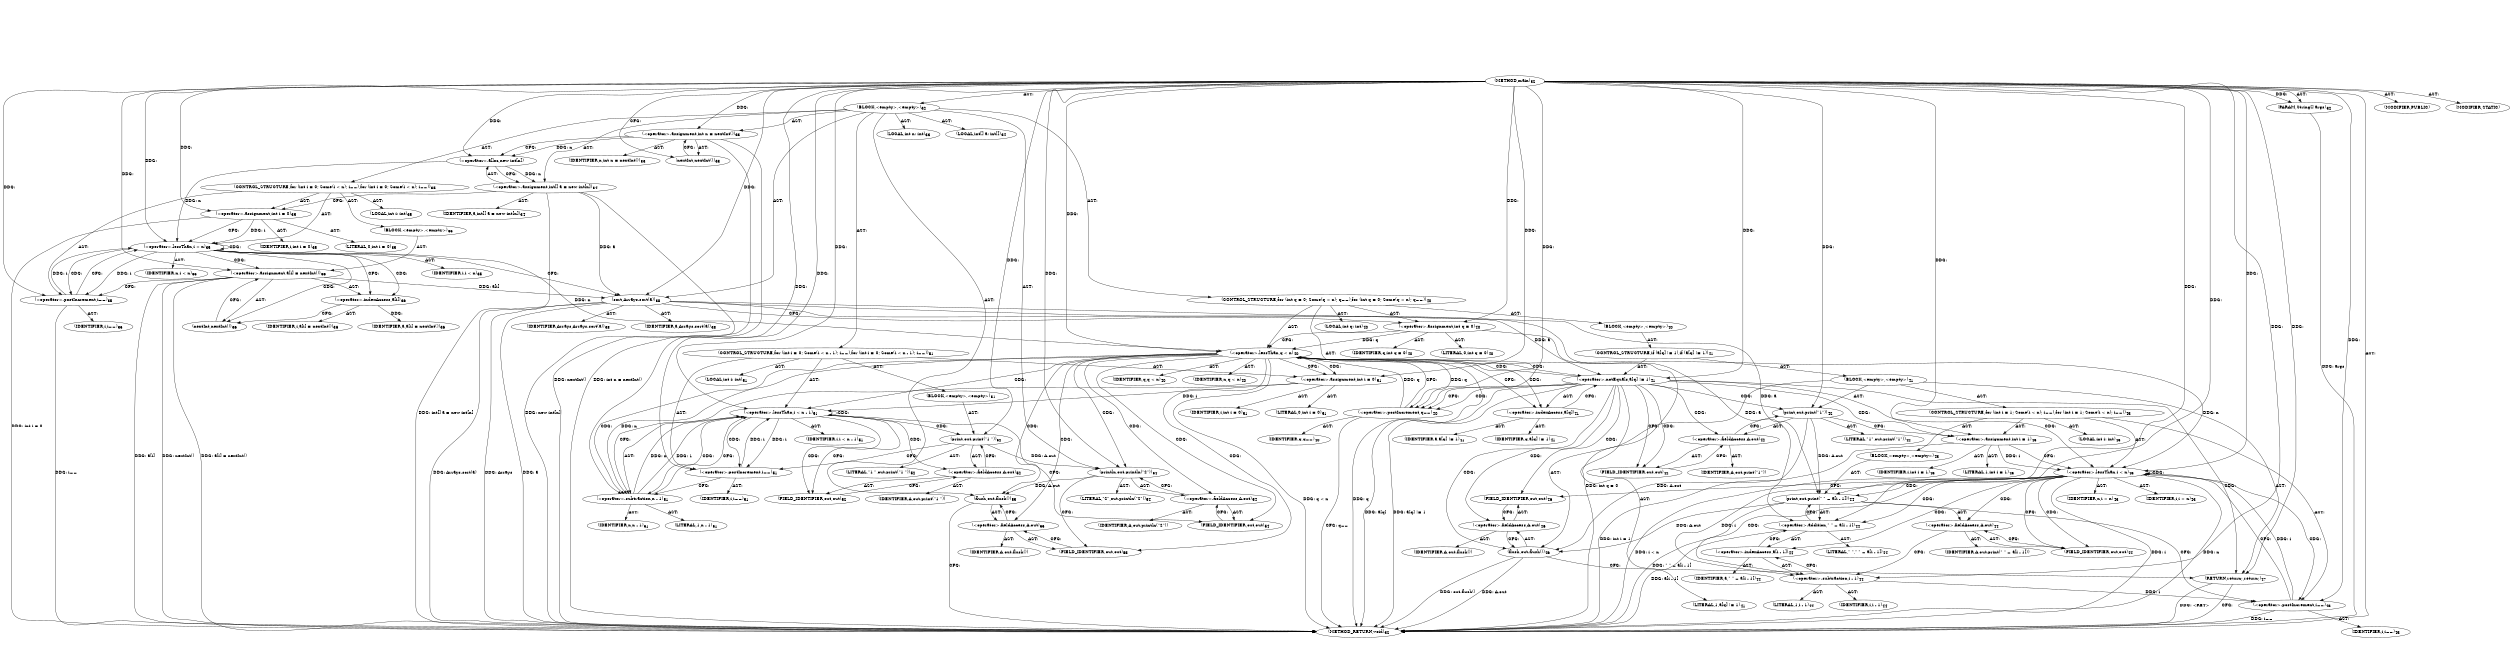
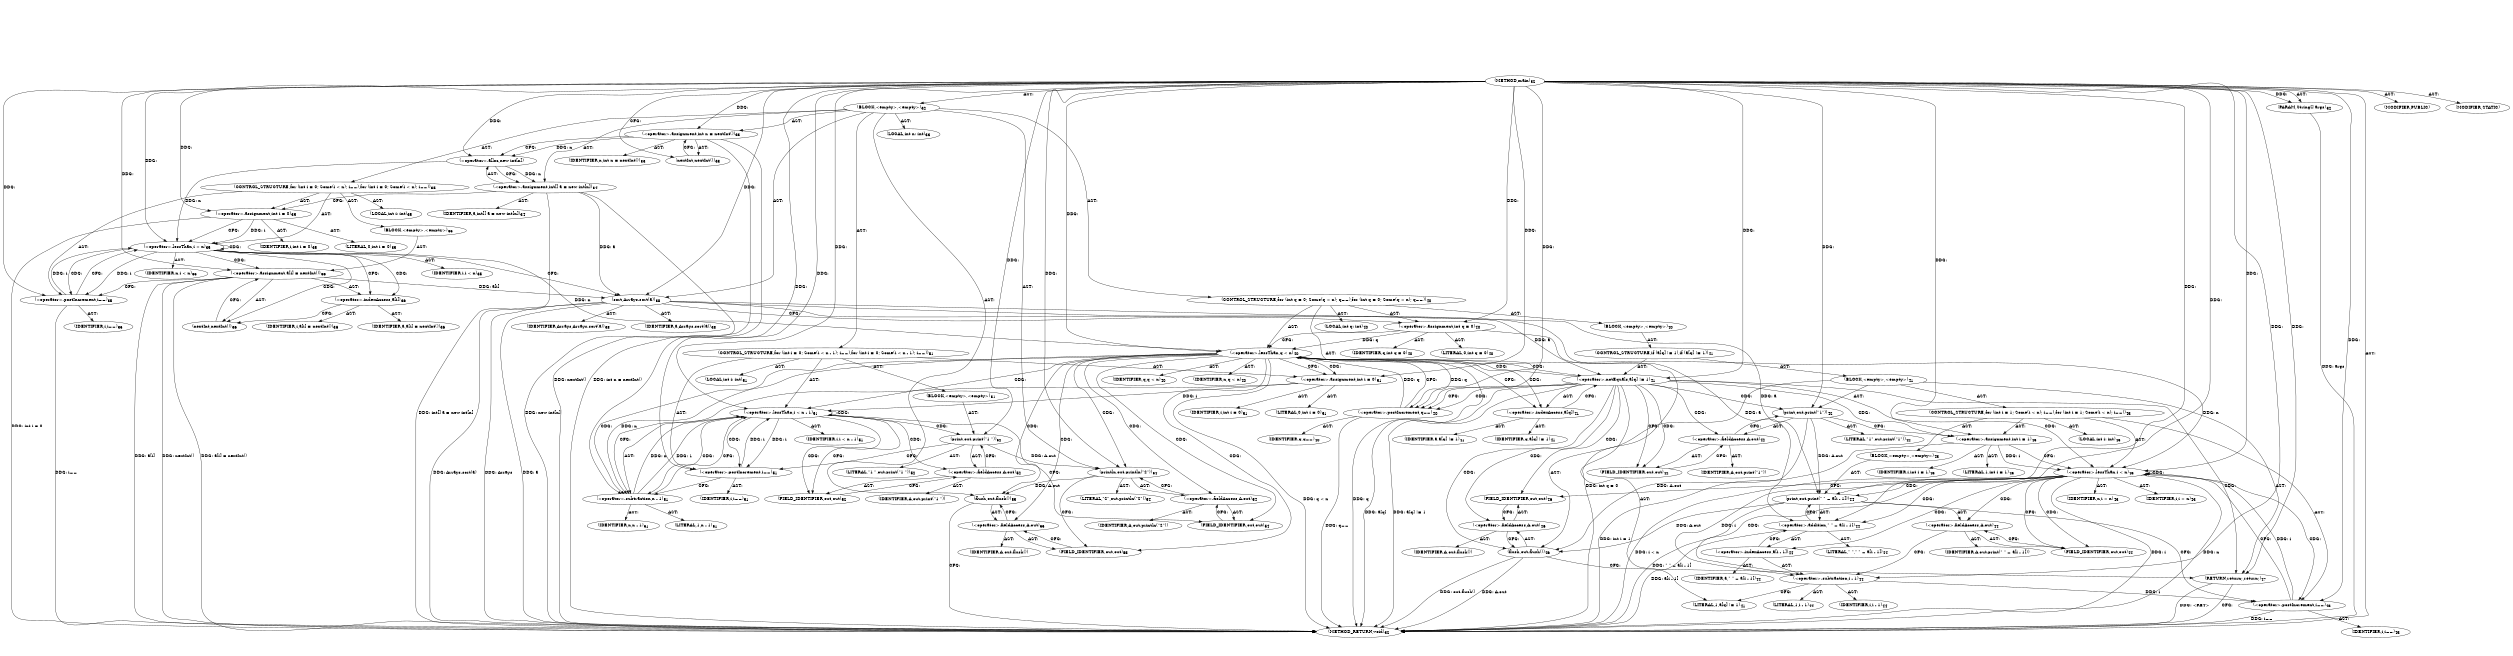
node "(LOCAL,int[] a: int[])": removed
edge "(<operator>.indexAccess,a[i])" -> "(IDENTIFIER,a,a[i] = nextInt())": label "DDG: " -> "AST: "
edge "(<operator>.postIncrement,q++)" -> "(METHOD_RETURN,void)": label "CFG: q++" -> "DDG: q++"
edge "(<operator>.subtraction,i - 1)" -> "(<operator>.indexAccess,a[i - 1])": now "(<operator>.subtraction,i - 1)" -> "(LITERAL,1,a[q] != 1)"
